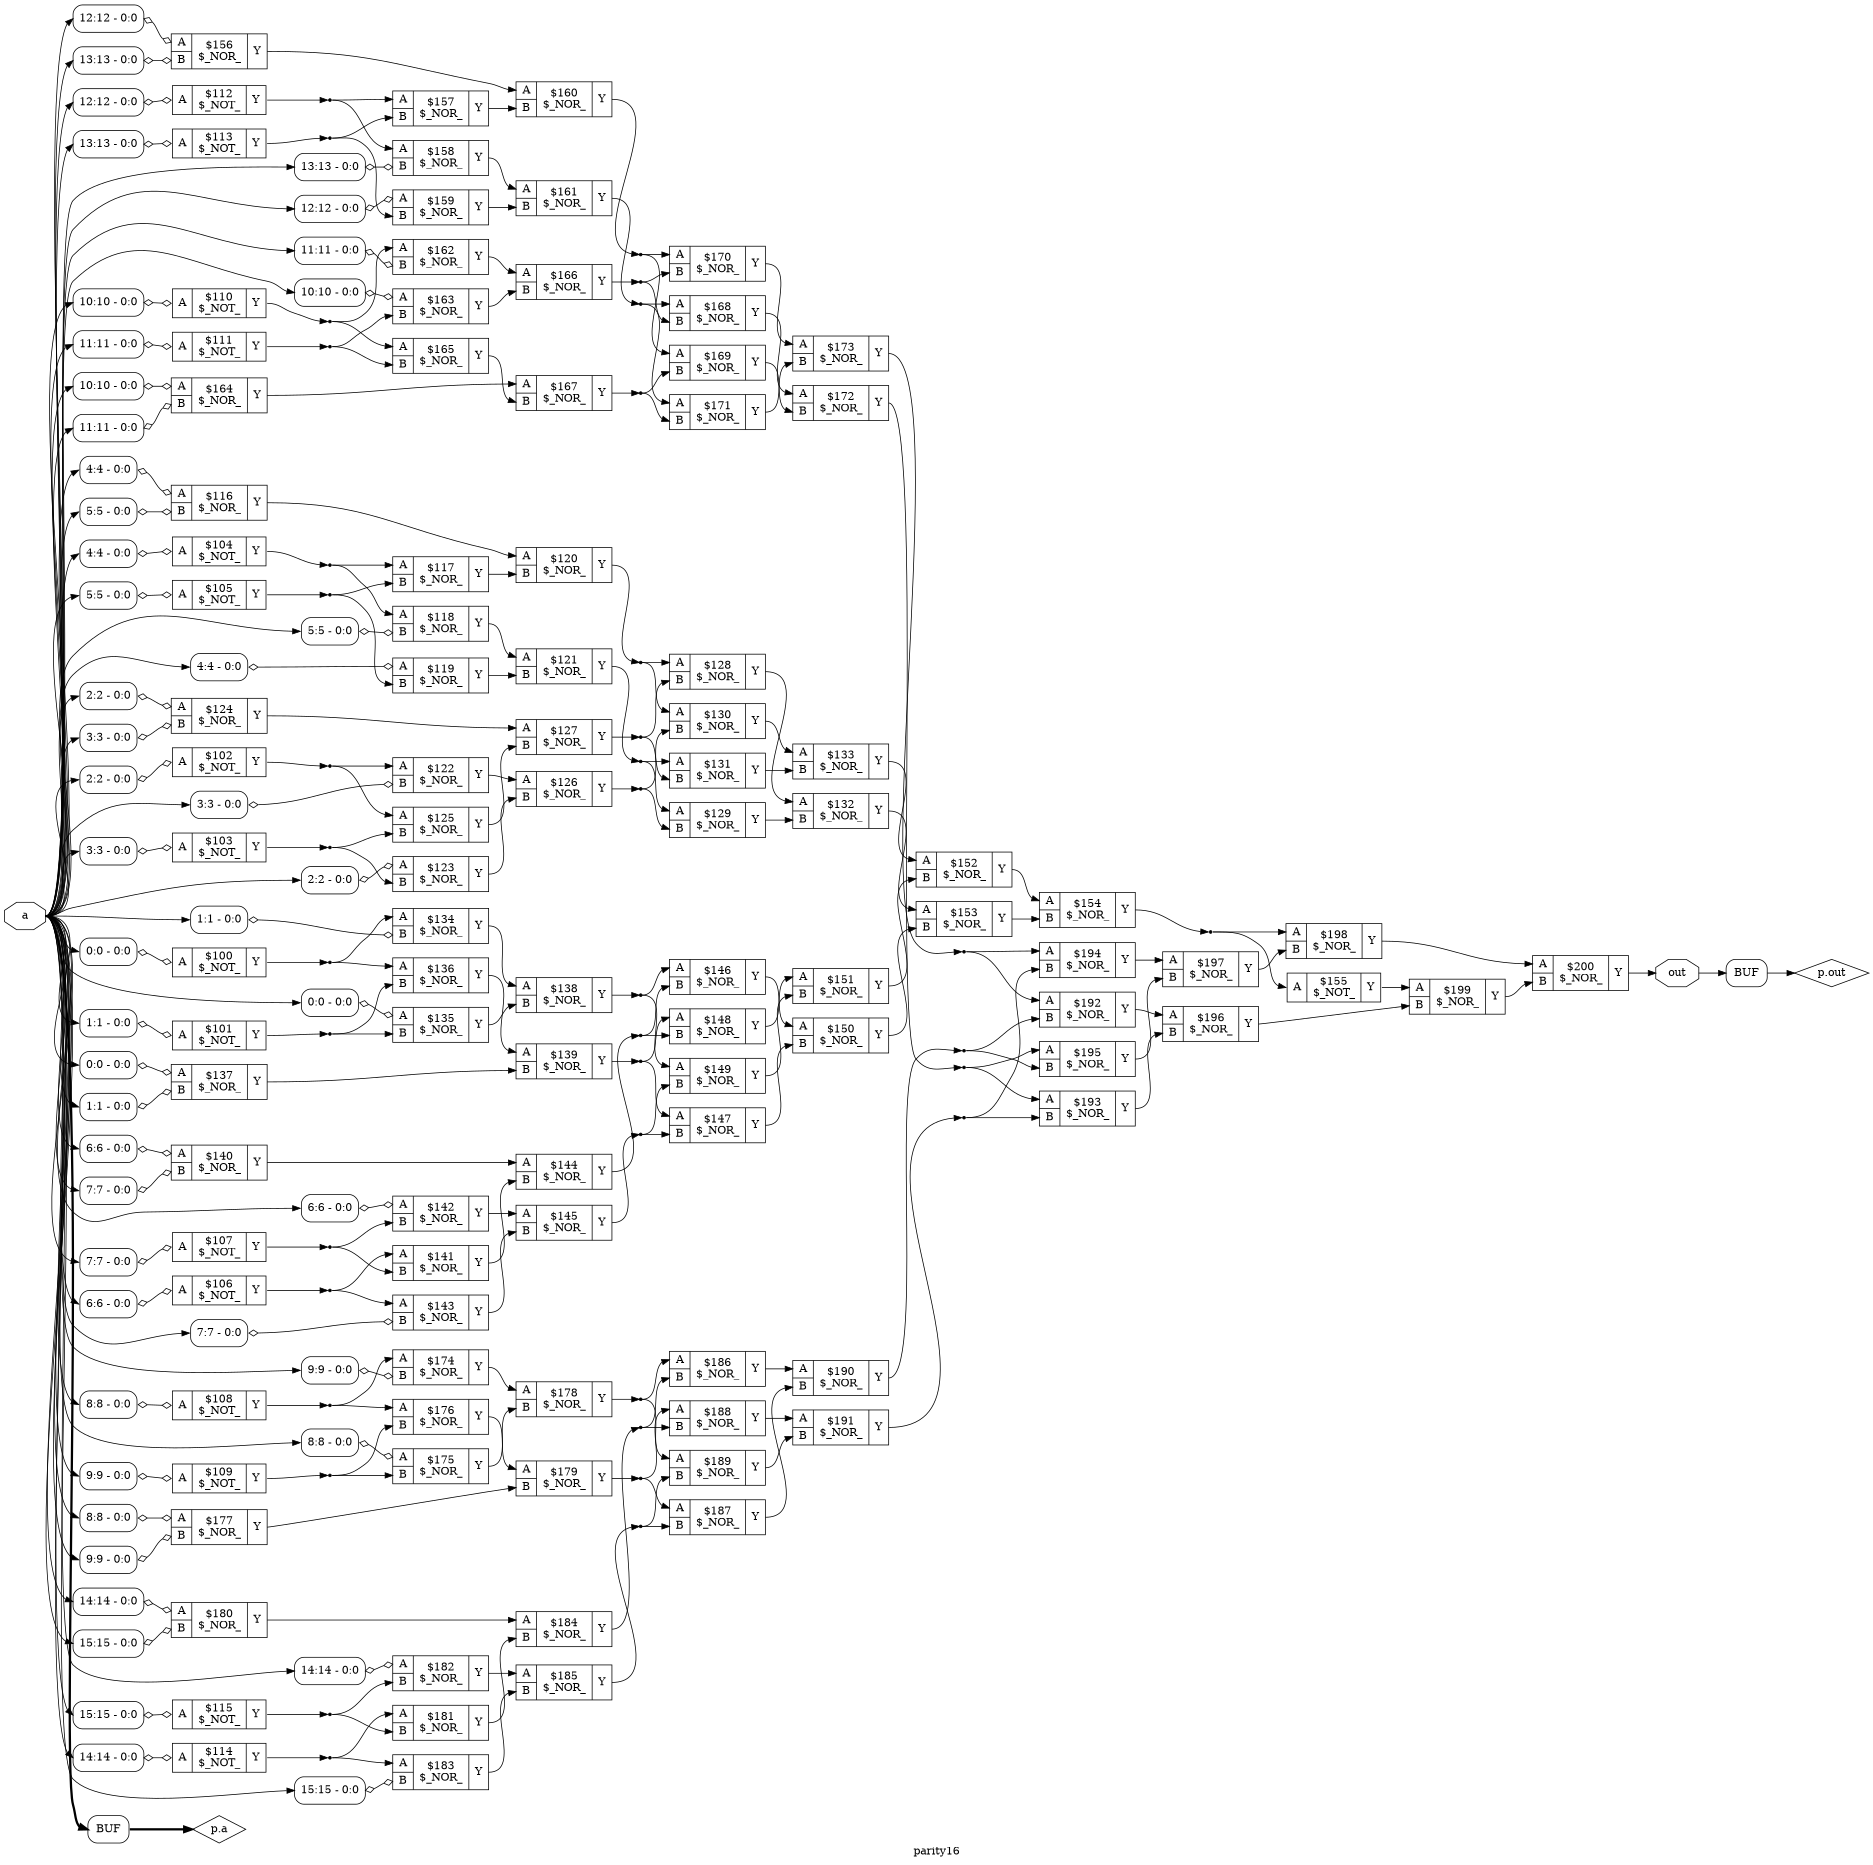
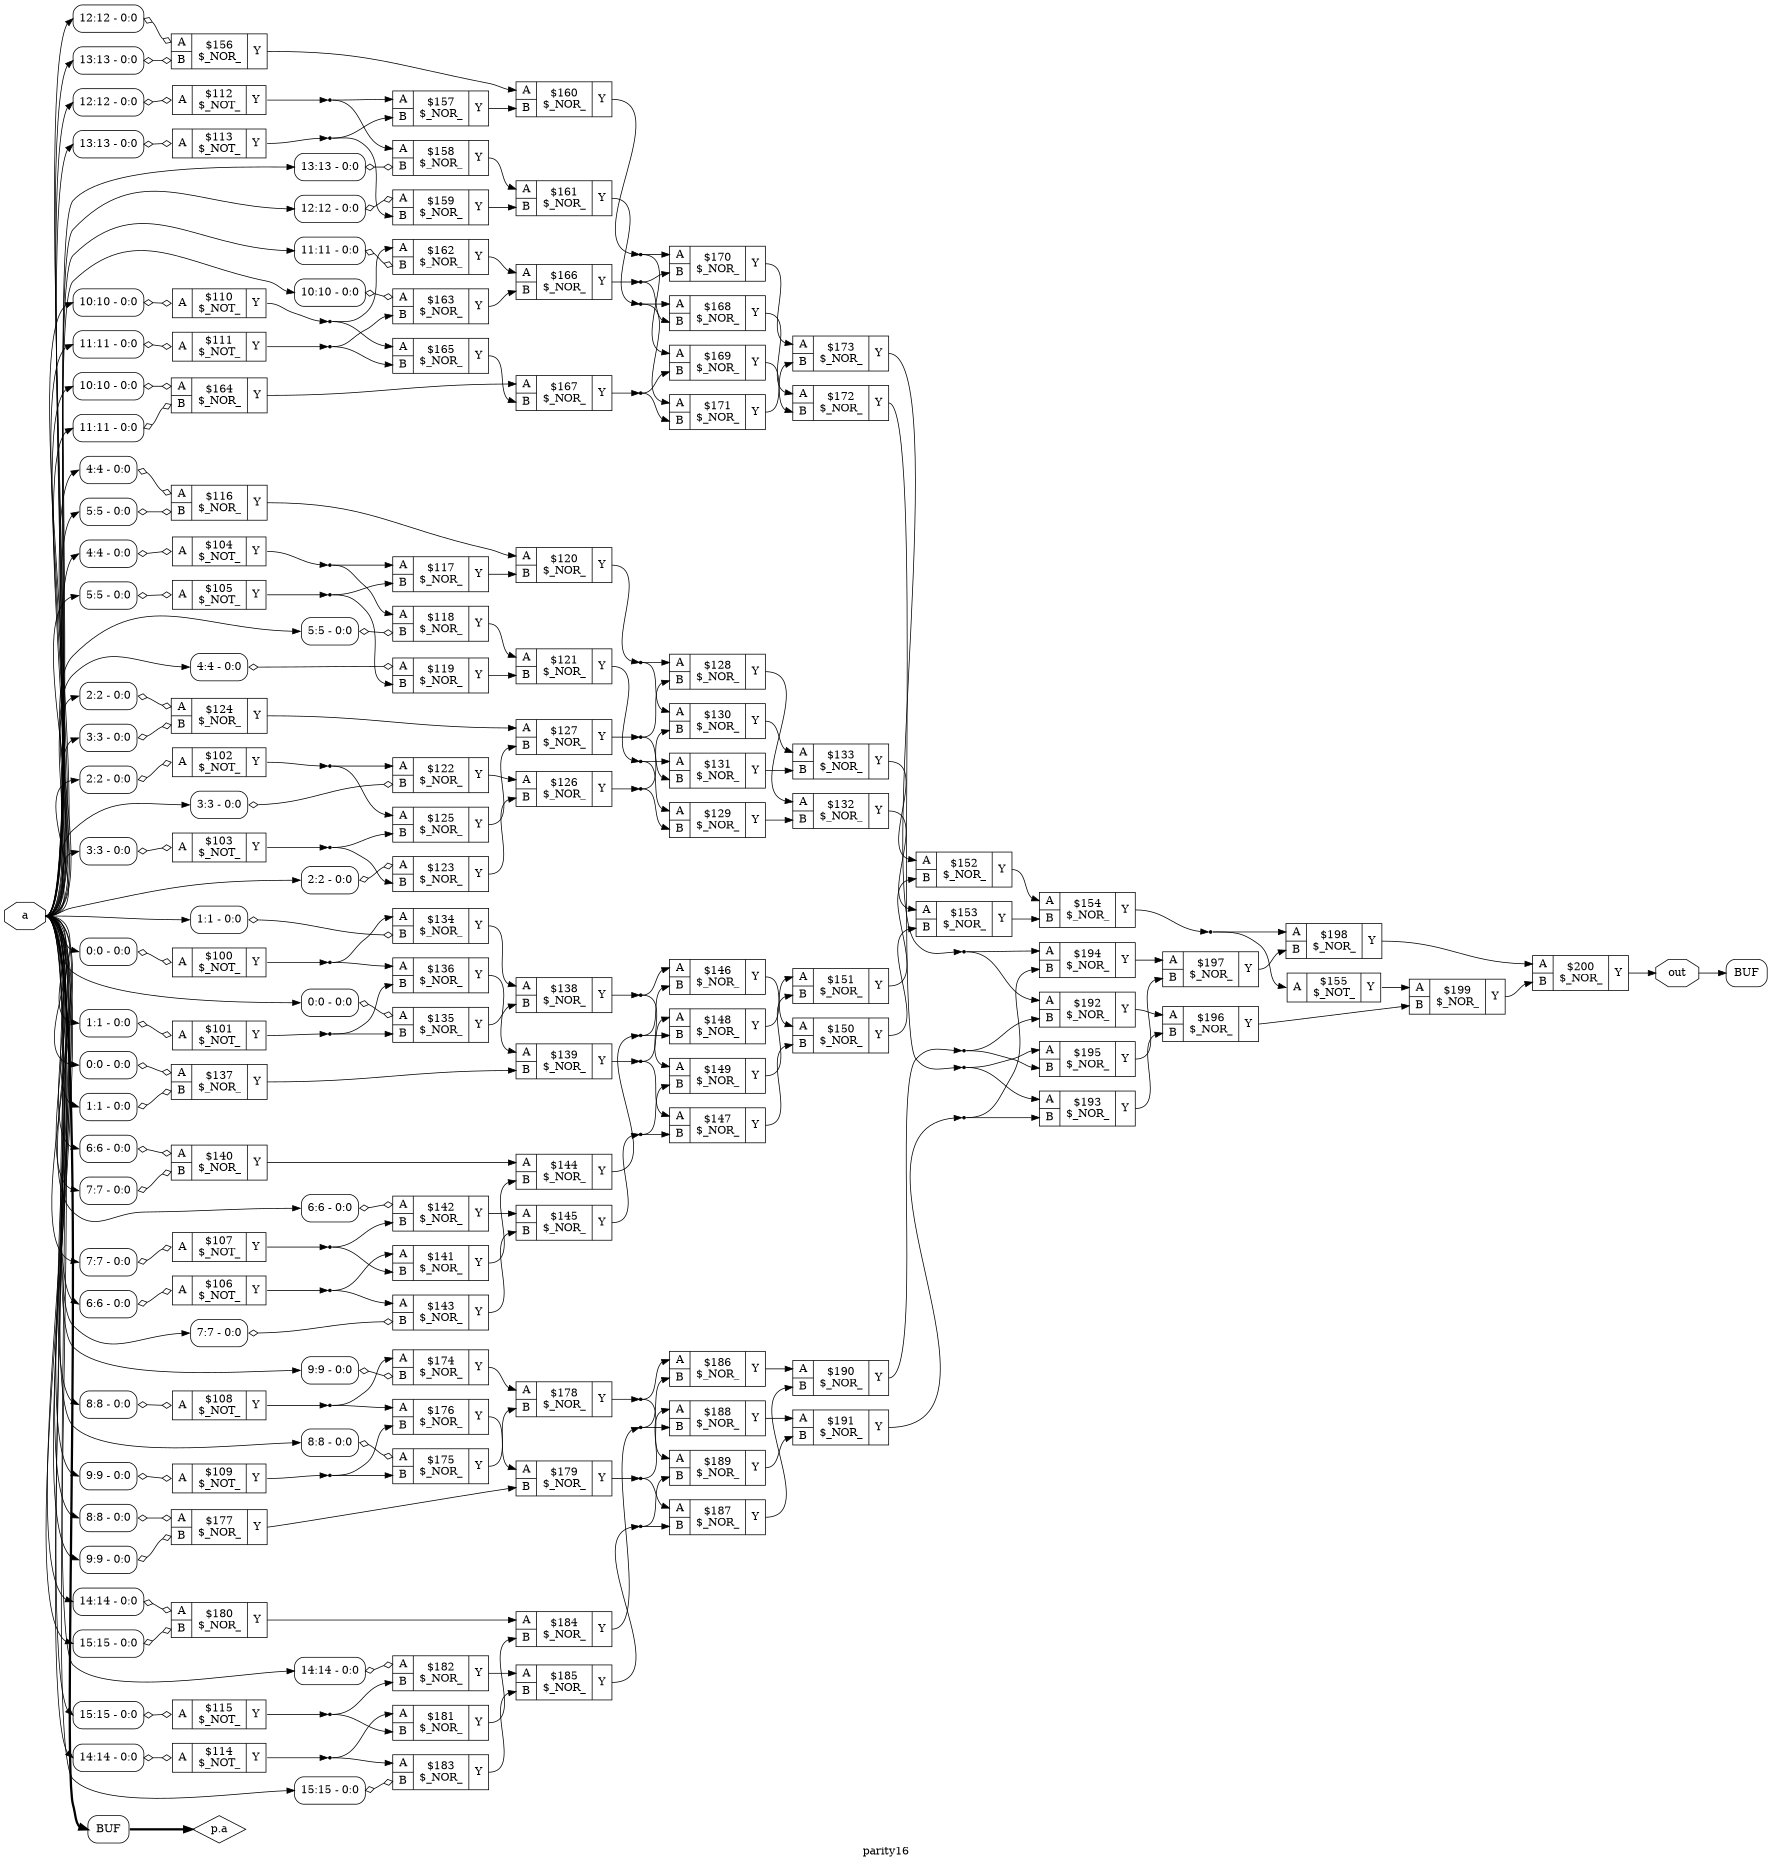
node "p.out": removed
